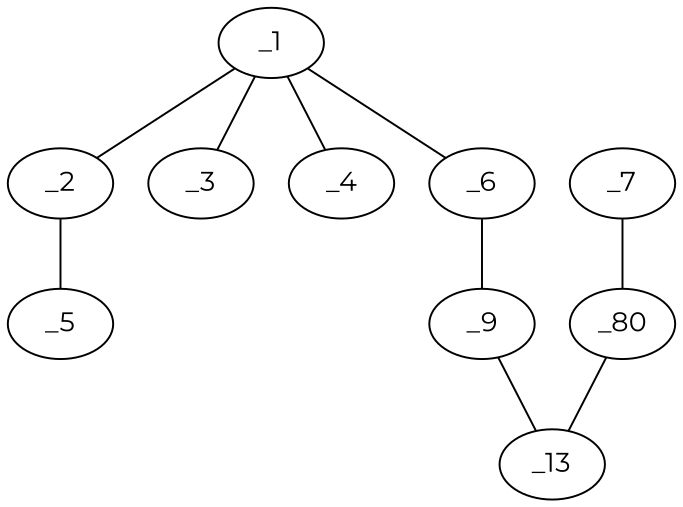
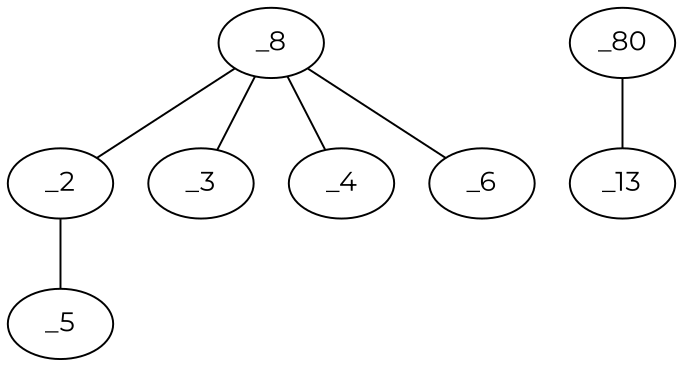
node "_1": label "_1" -> "_8"
node "_7": removed
node "_9": removed
